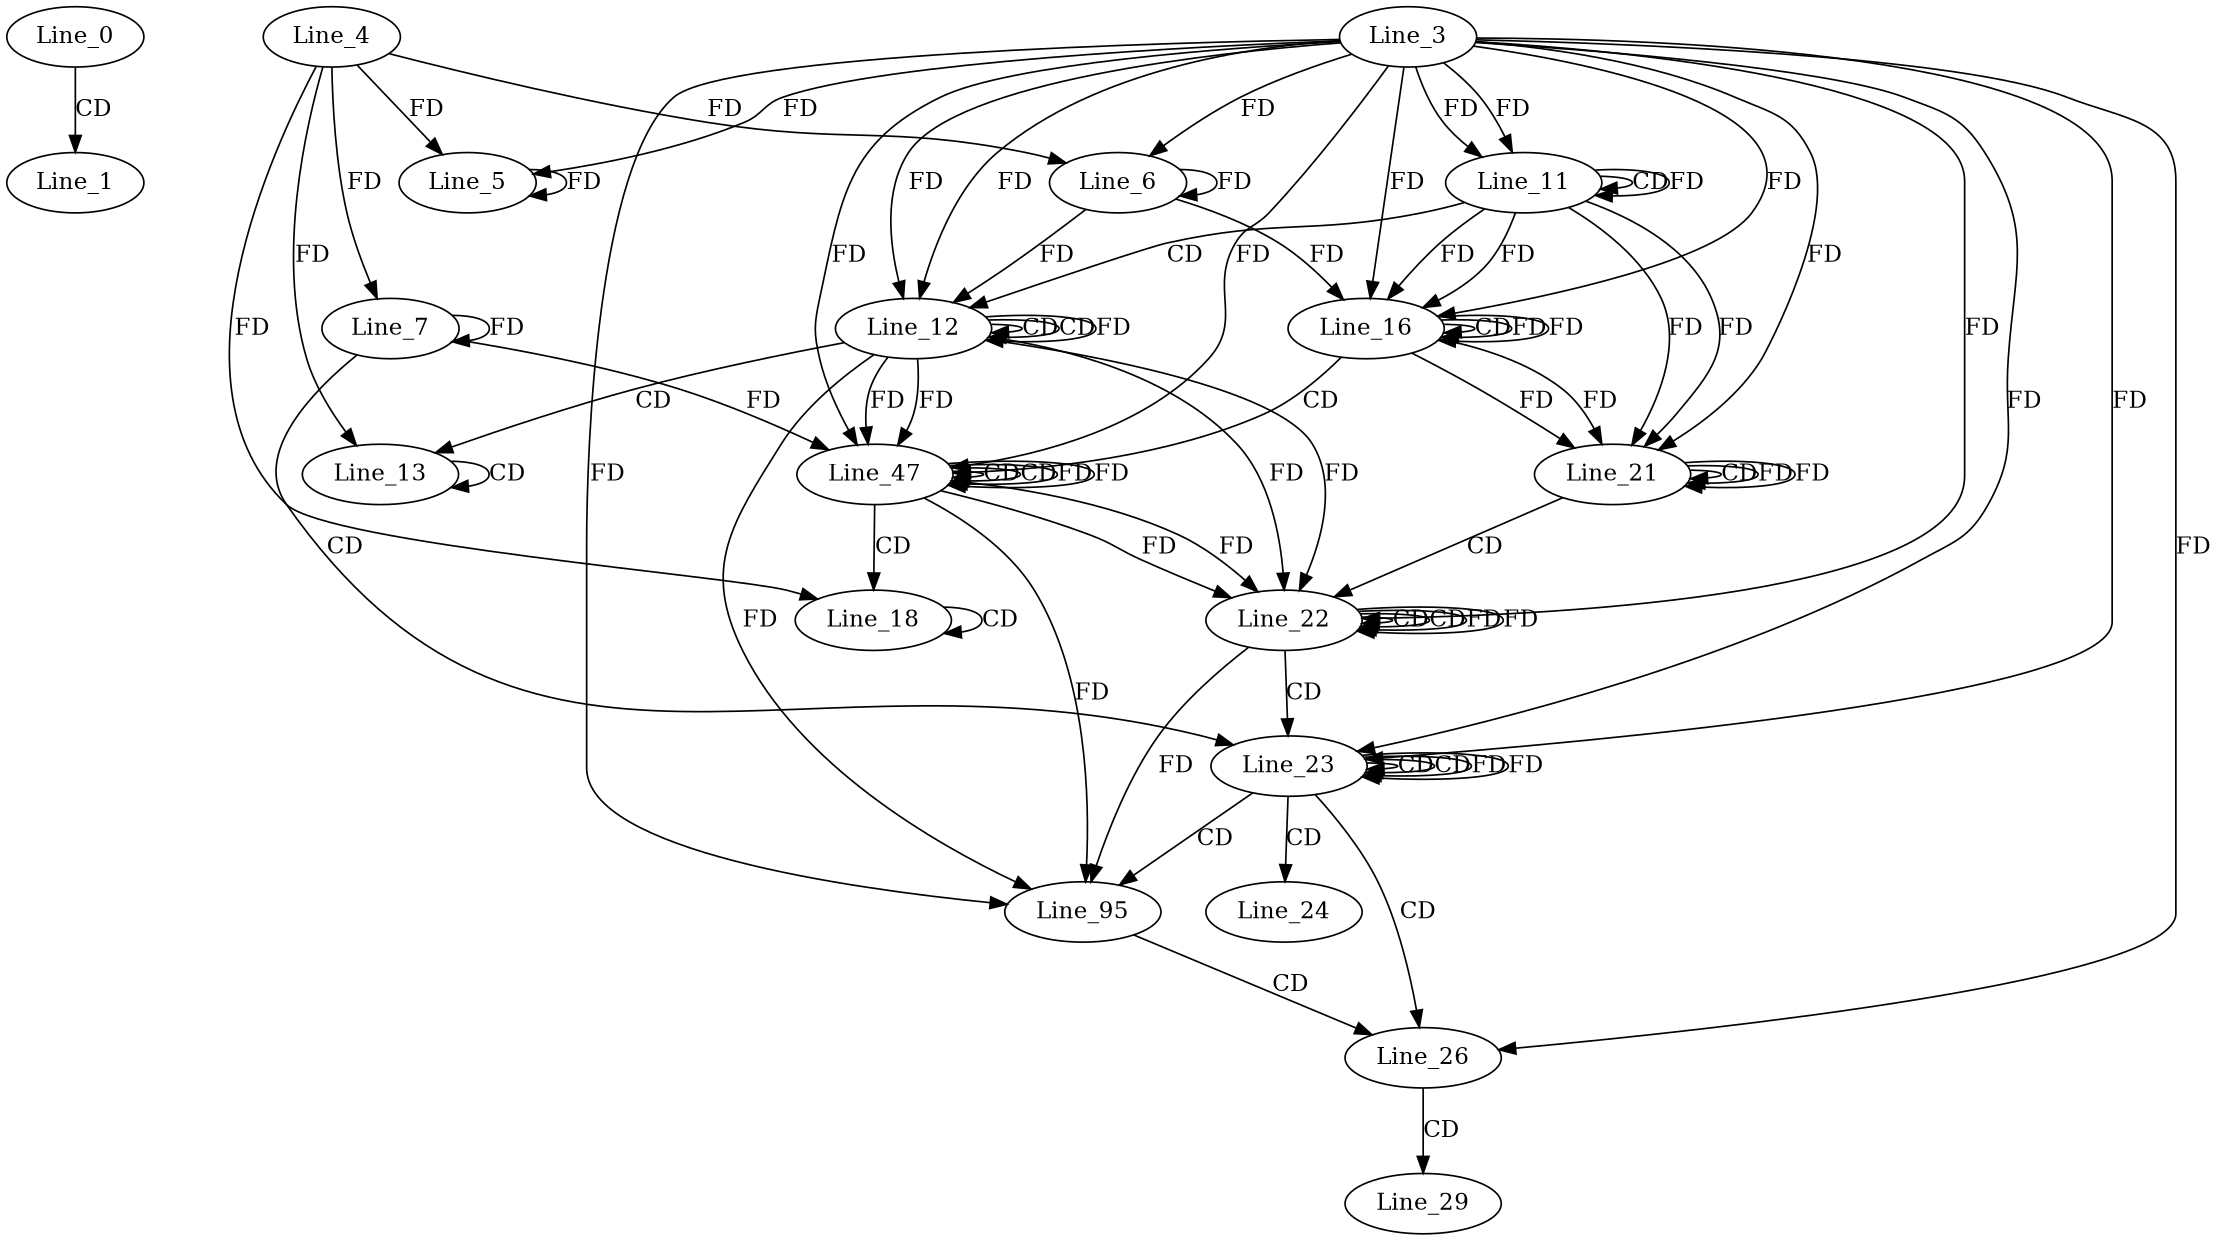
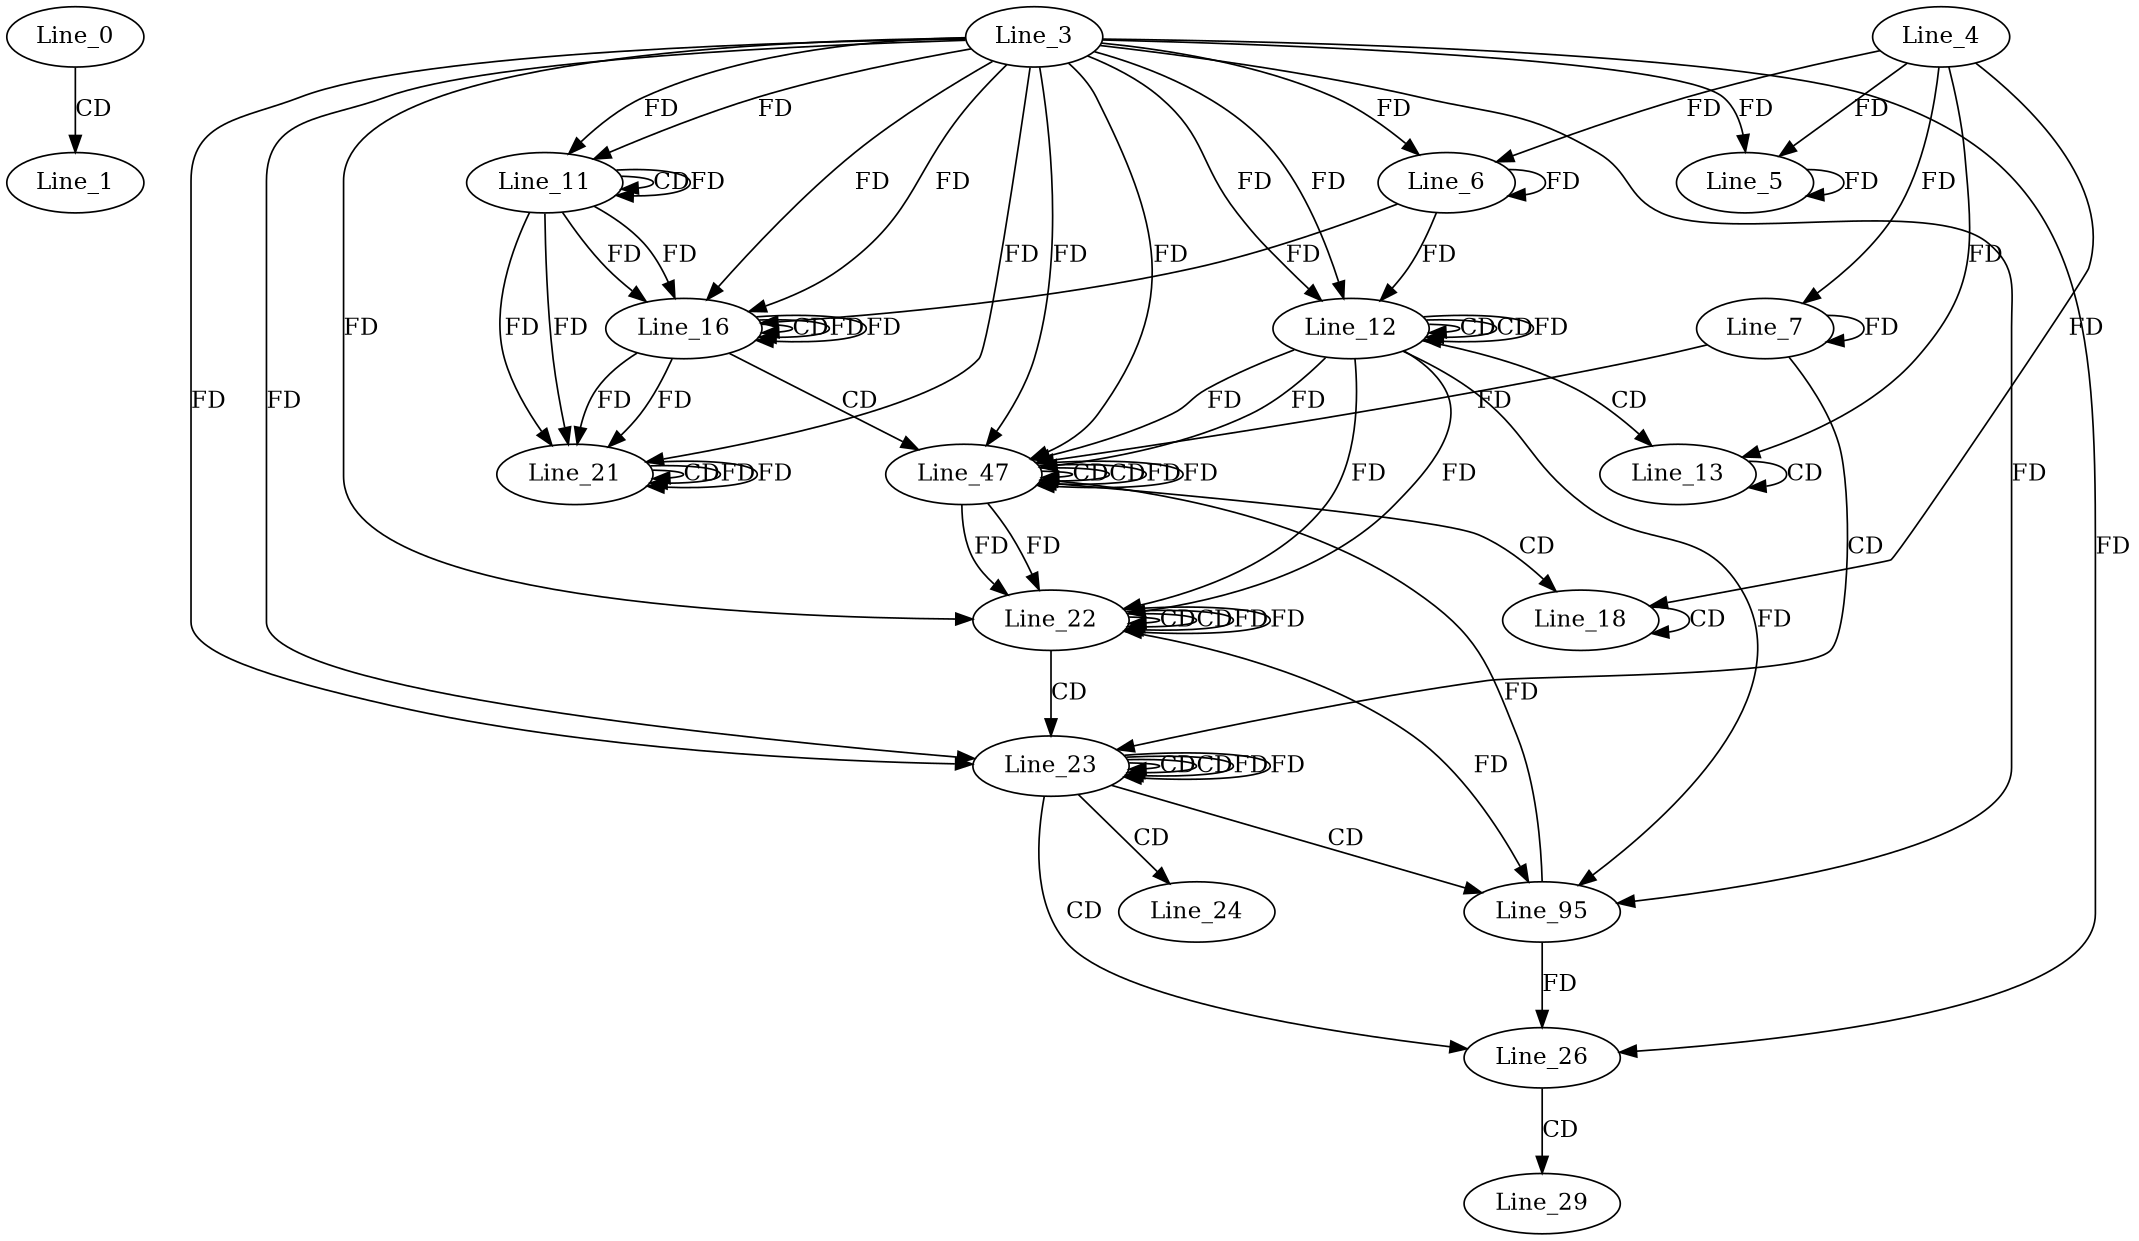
edge "Line_11" -> "Line_12": removed, label "CD"
edge "Line_21" -> "Line_22": removed, label "CD"
edge "Line_47" -> "Line_95": reversed
edge "Line_95" -> "Line_26": label "CD" -> "FD"
